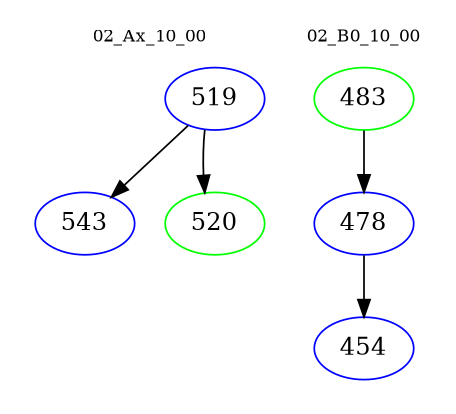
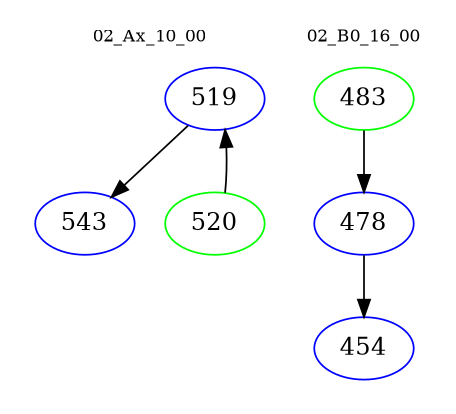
cluster "02_B0_10_00": label "02_B0_10_00" -> "02_B0_16_00"
edge "519" -> "520": reversed
